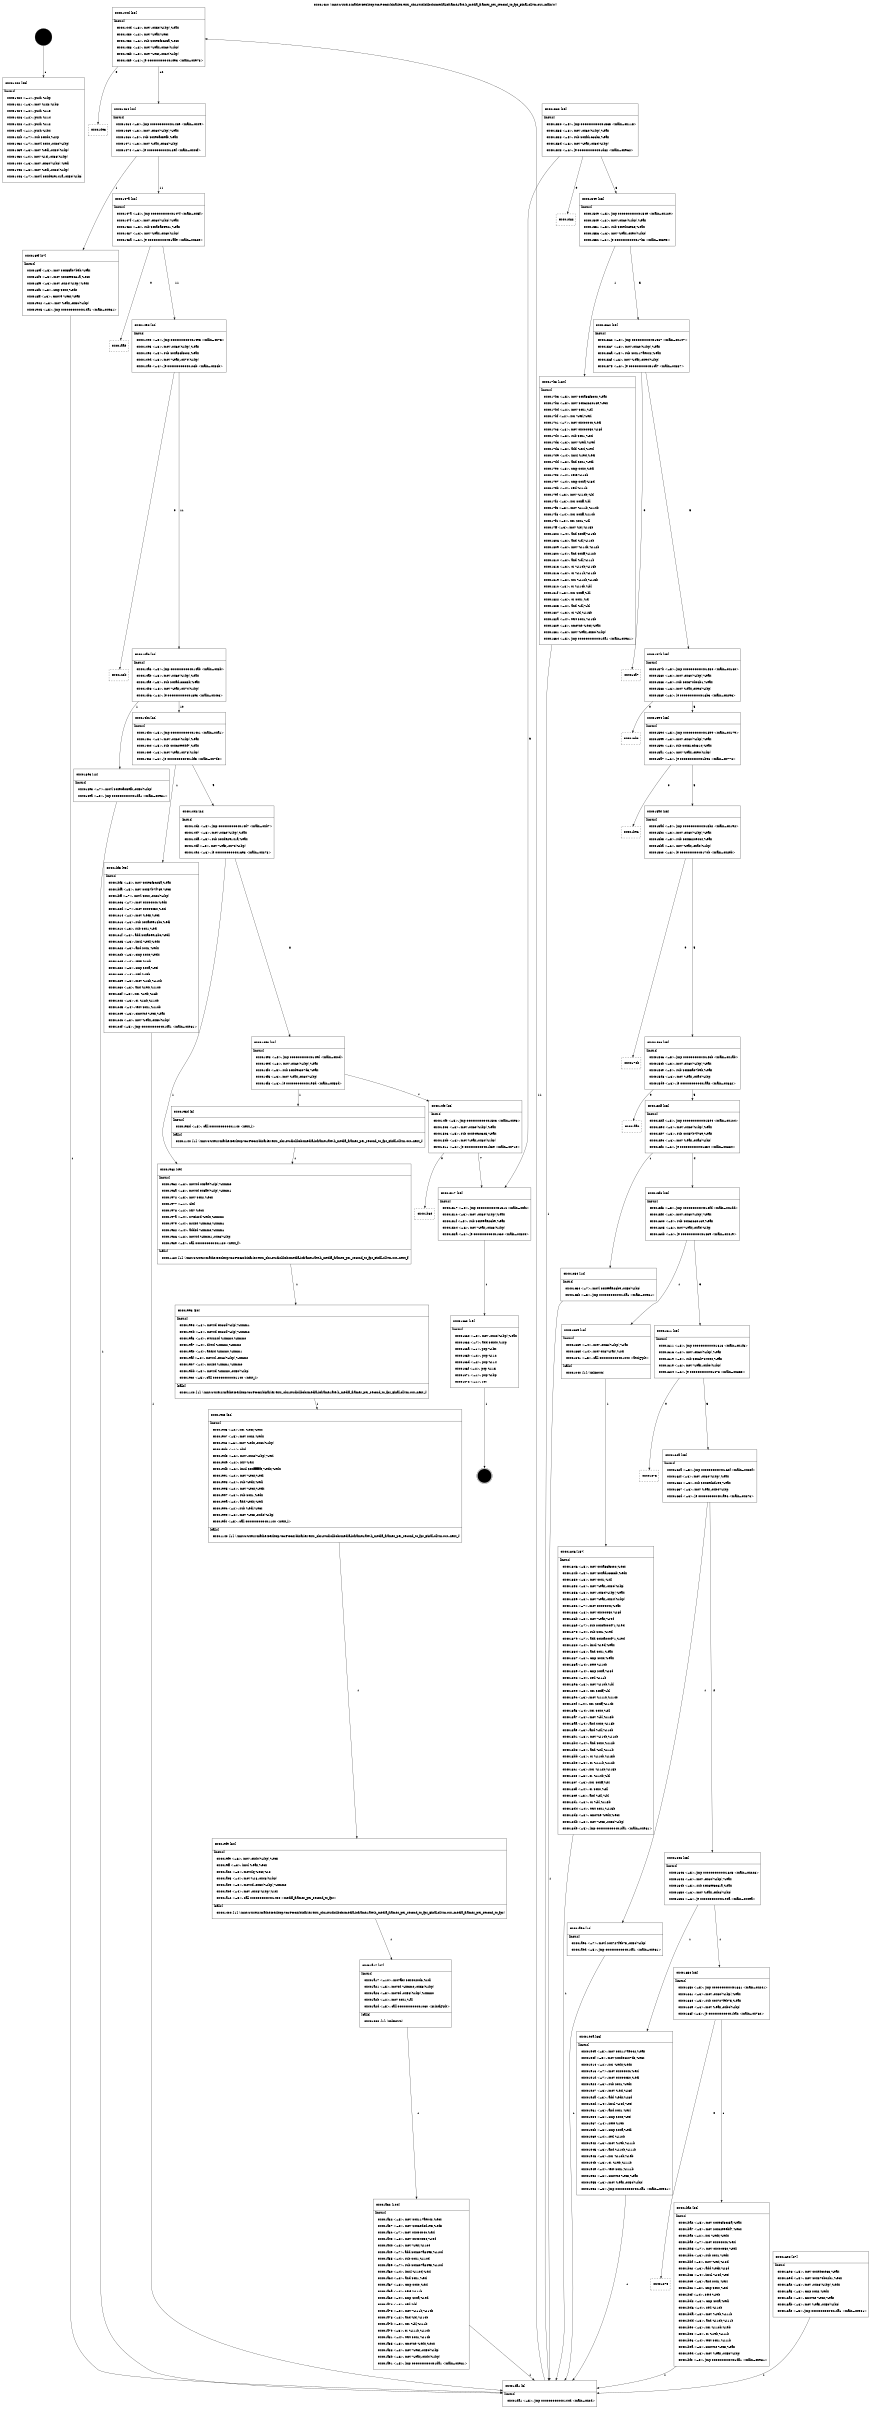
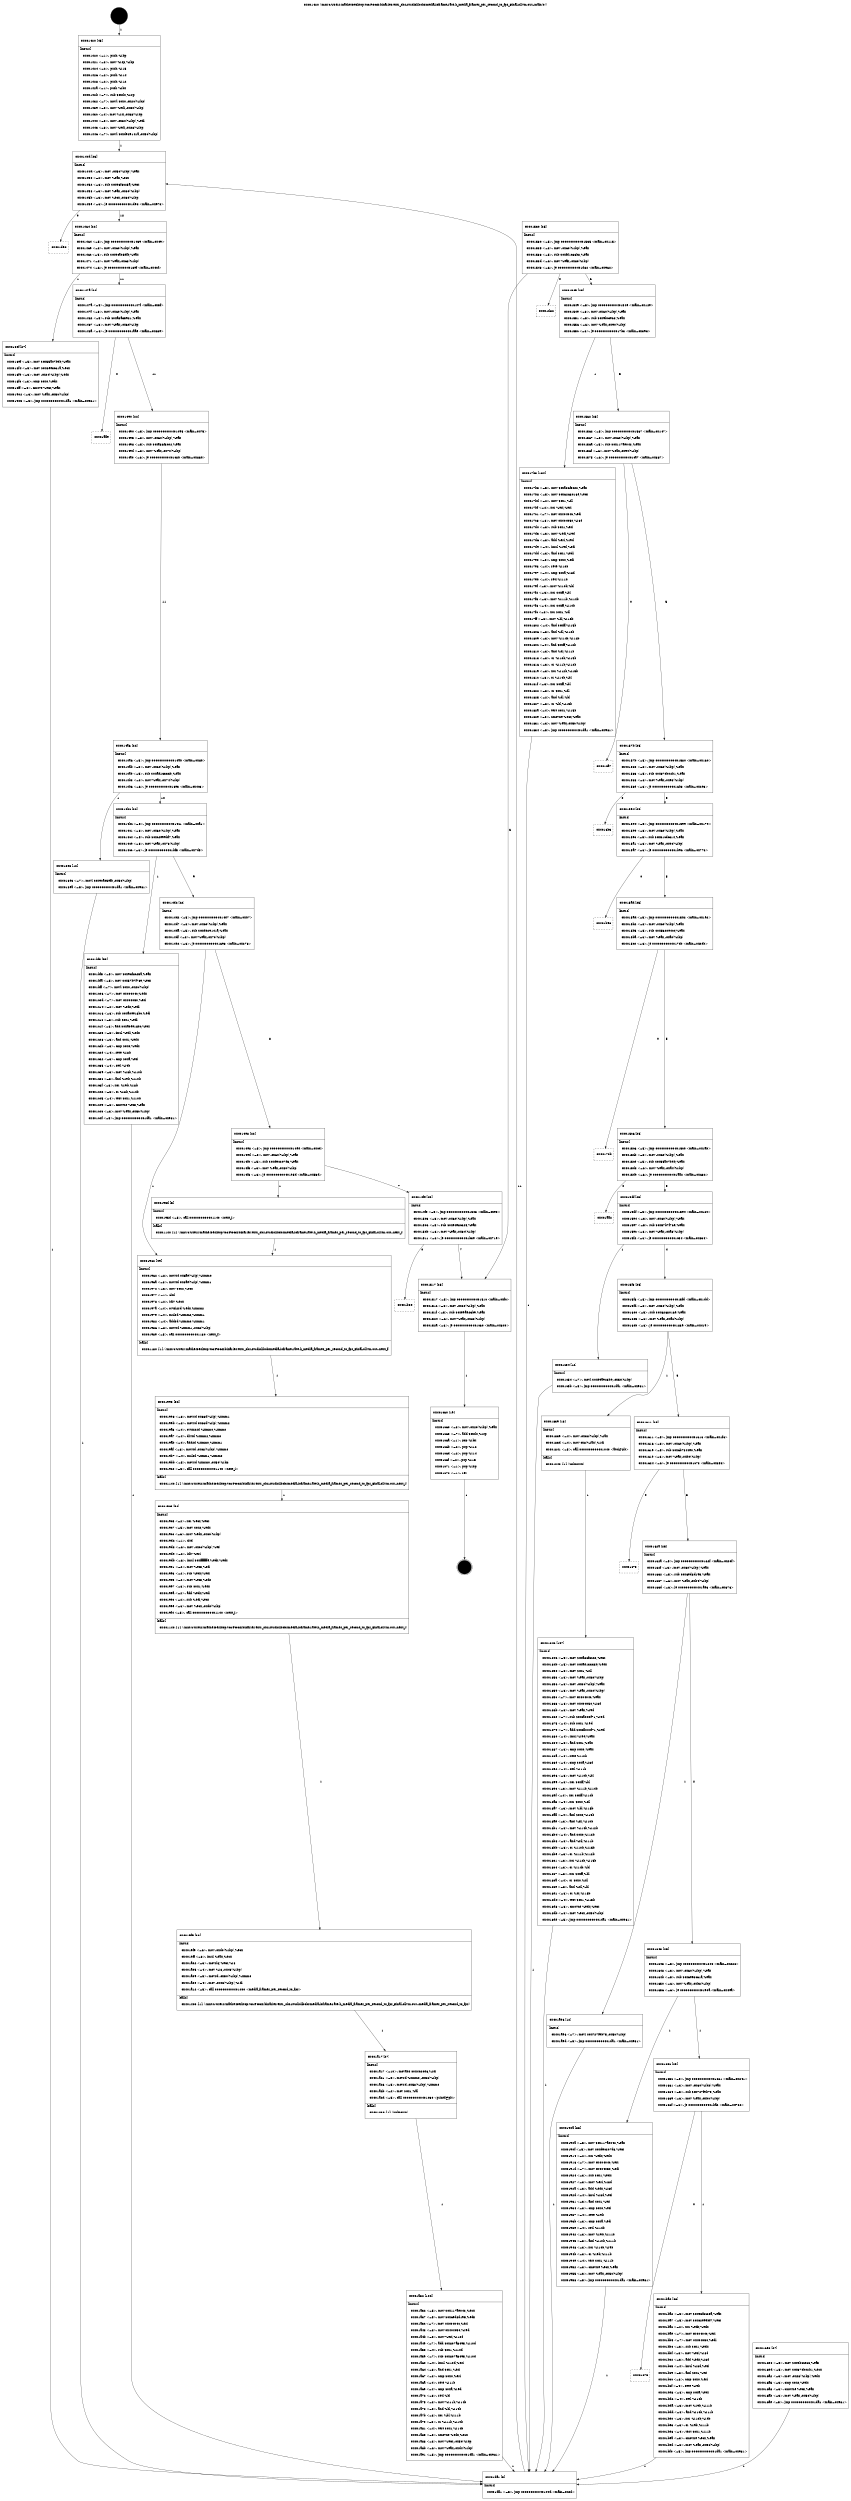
edge "0x401420 [45]" -> "0x40144d [23]": added, label "1"
node "0x401c8b": removed
